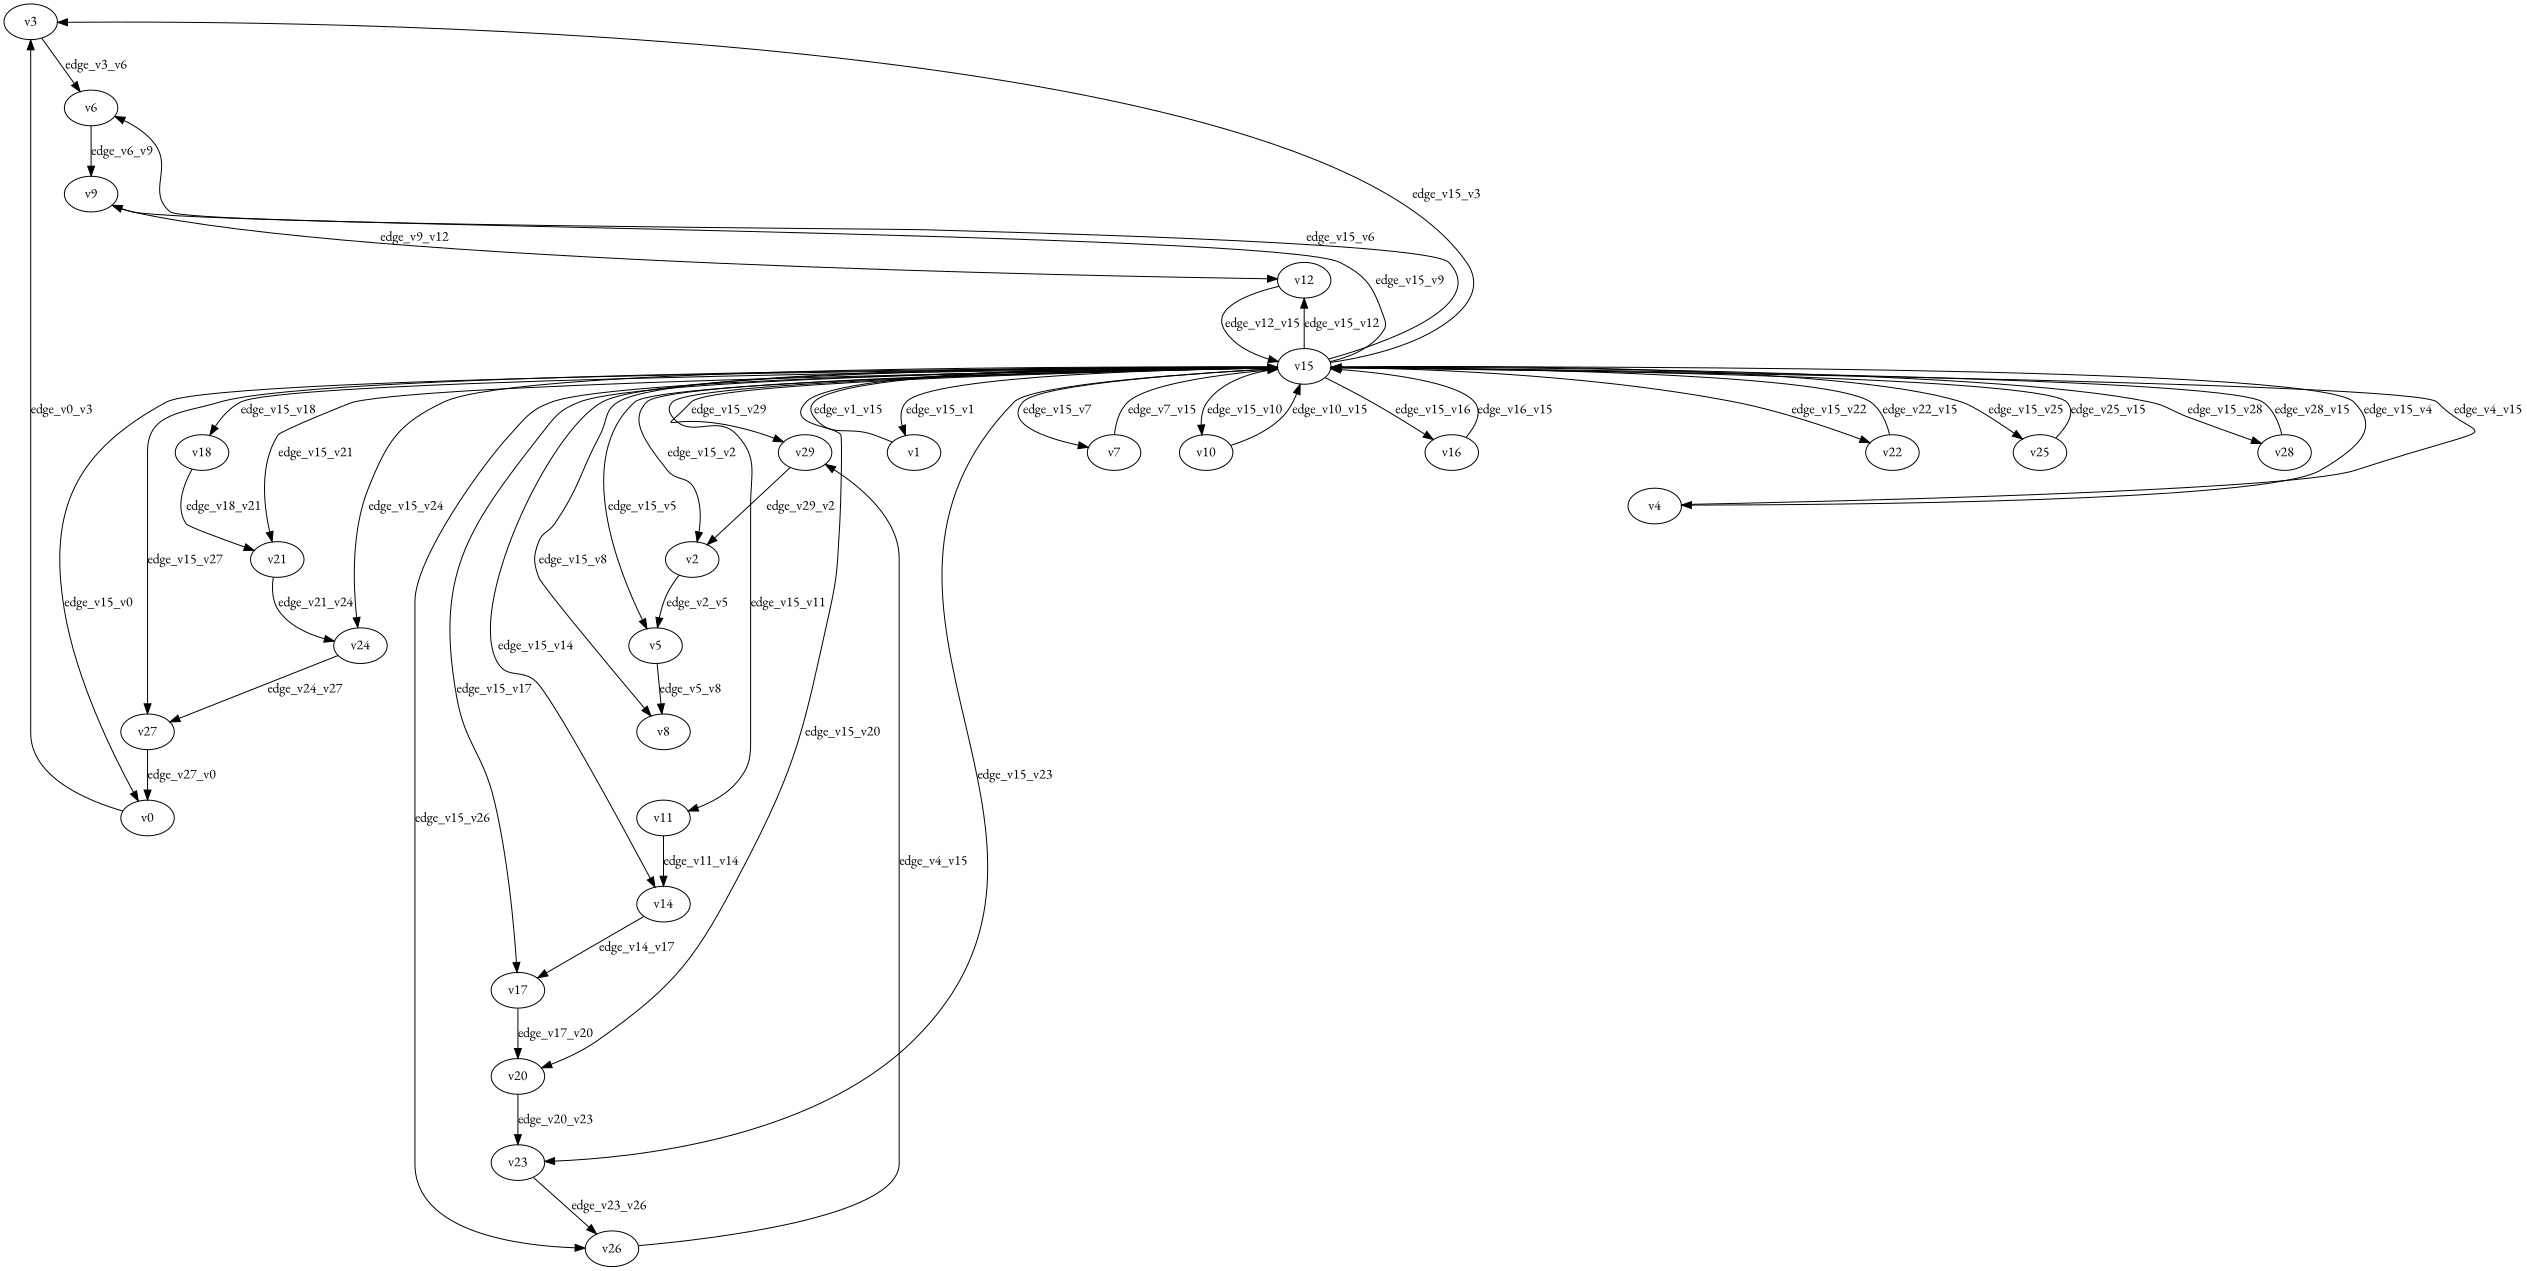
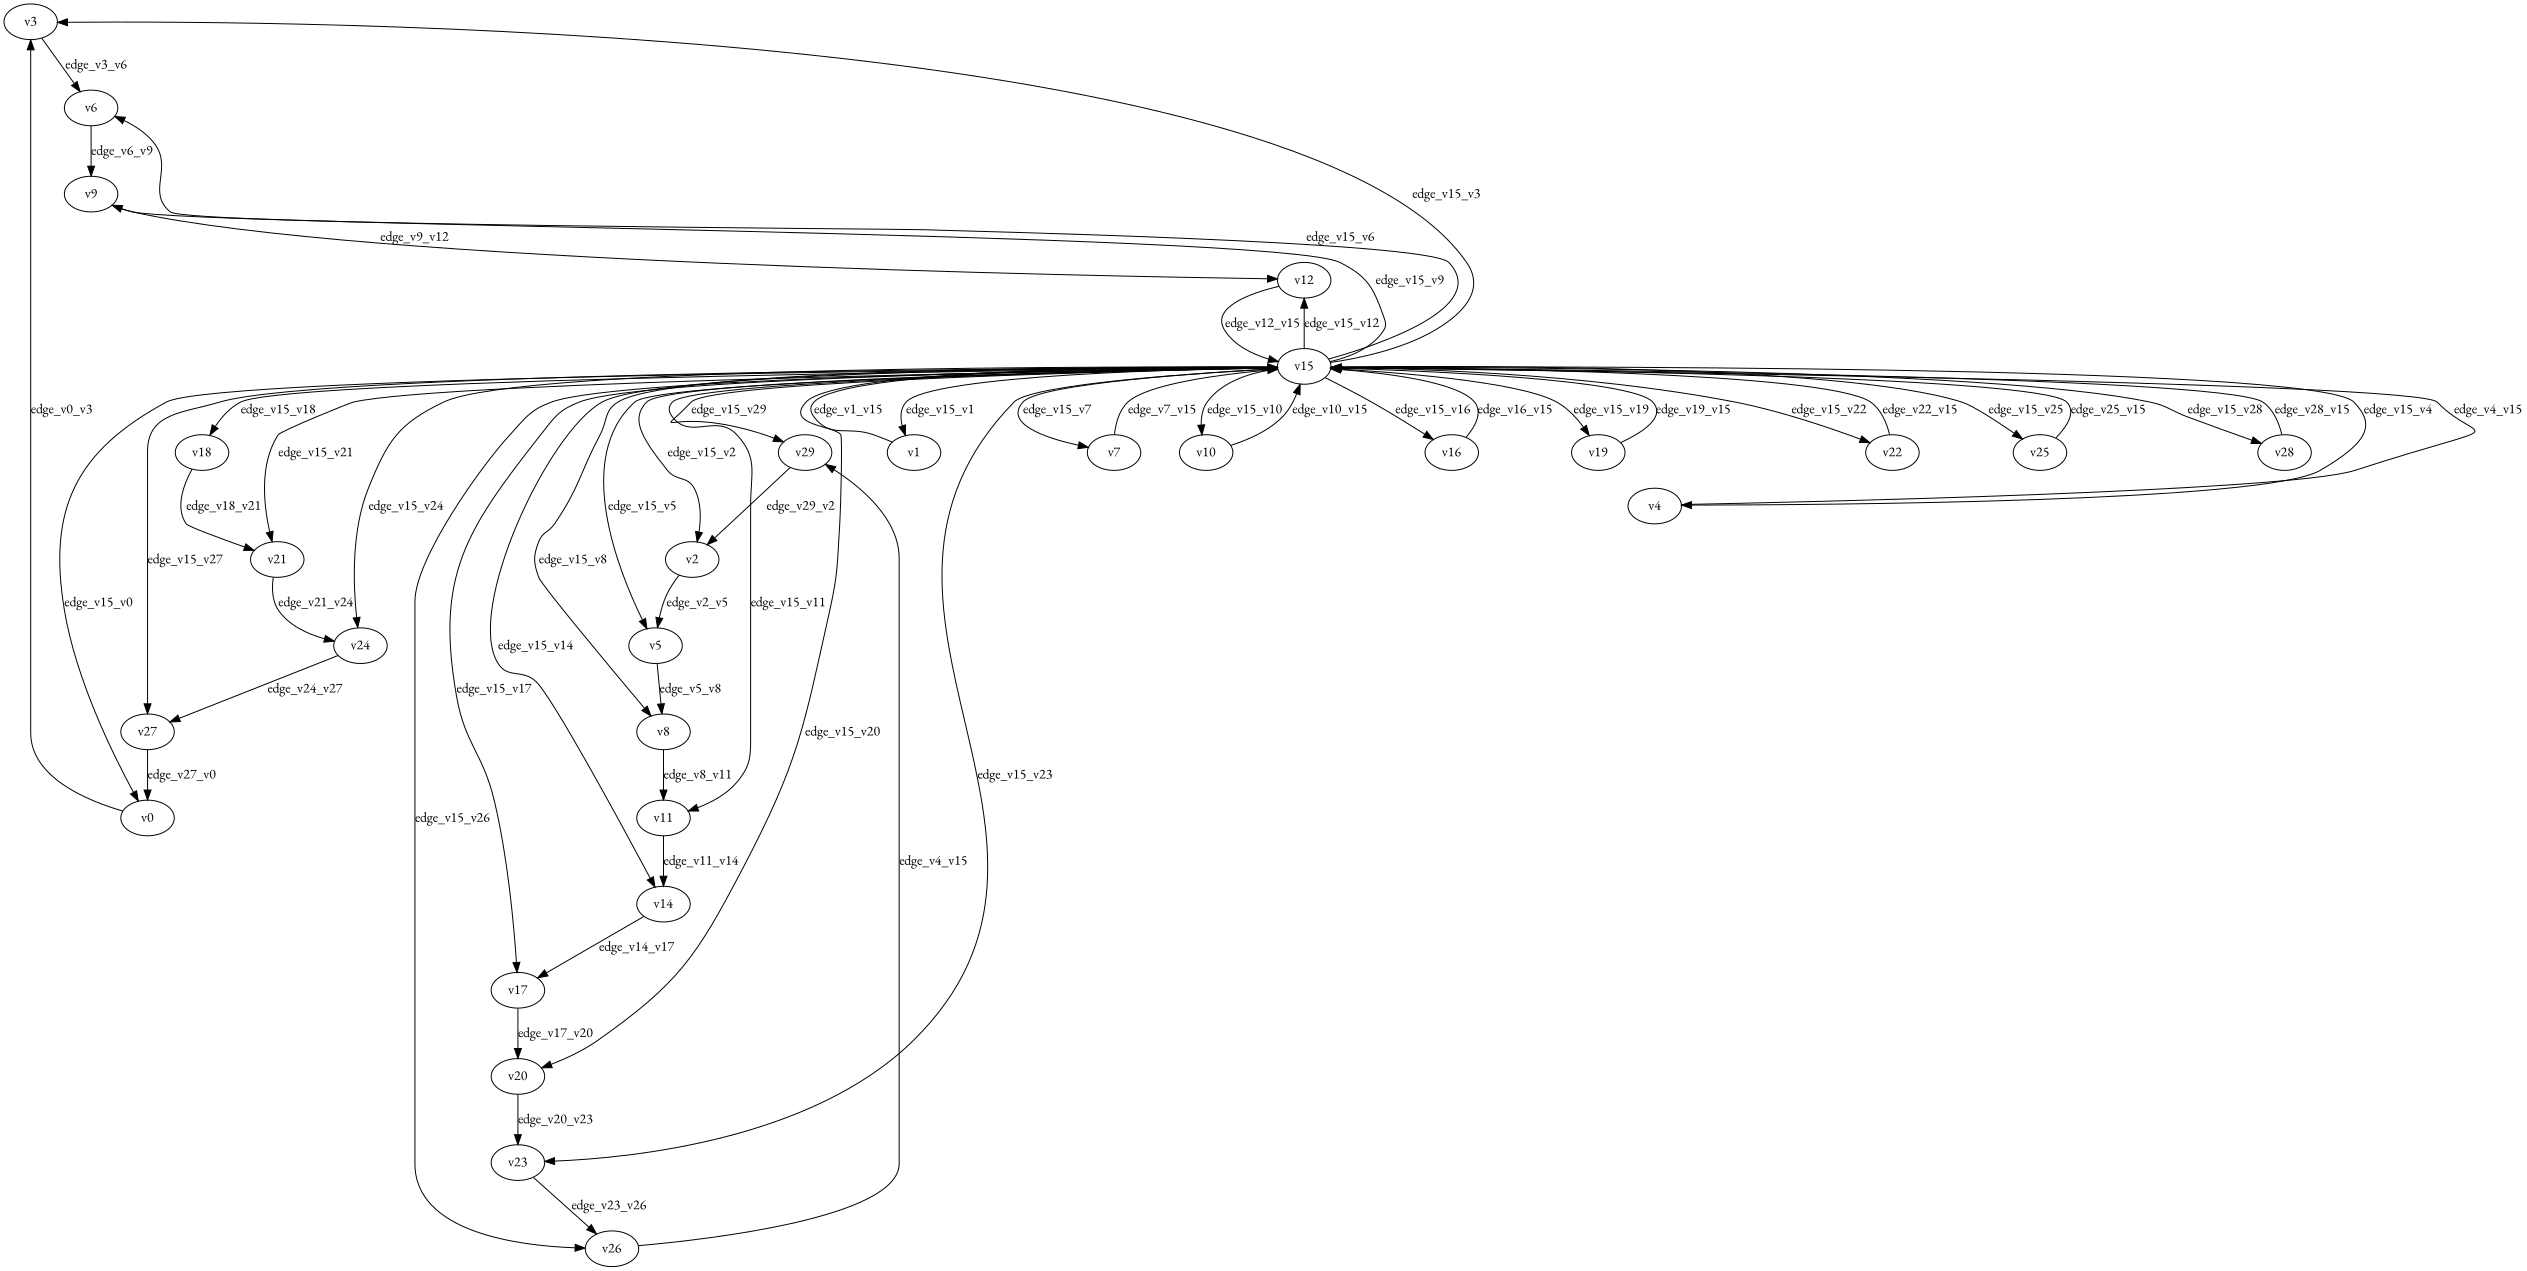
node "v19": added
edge "v8" -> "v11": added, label "edge_v8_v11"
